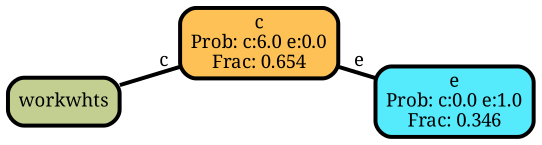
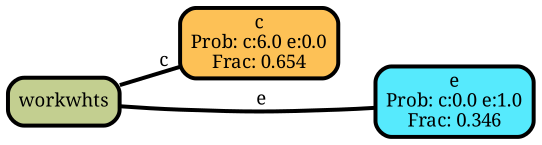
edge "c Prob: c:6.0 e:0.0 Frac: 0.654" -- "e Prob: c:0.0 e:1.0 Frac: 0.346": now "workwhts" -- "e Prob: c:0.0 e:1.0 Frac: 0.346"
